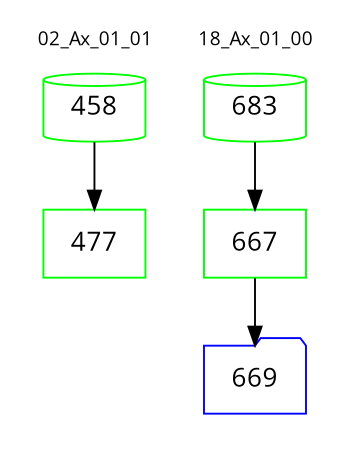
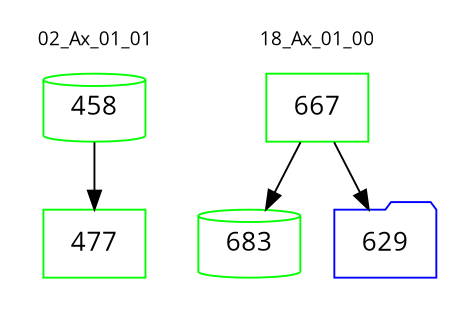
edge "683" -> "667": reversed
node "669": label "669" -> "629"
